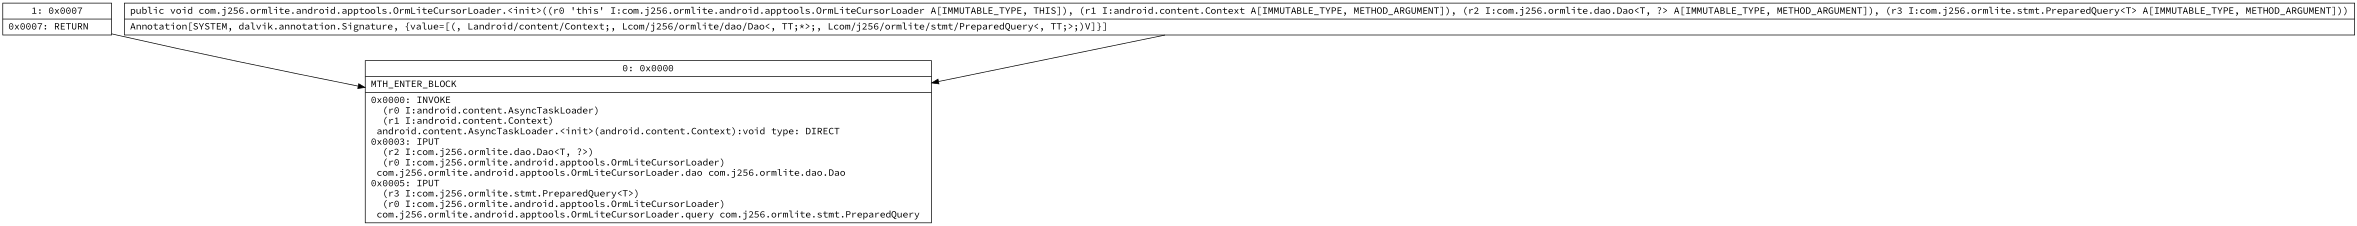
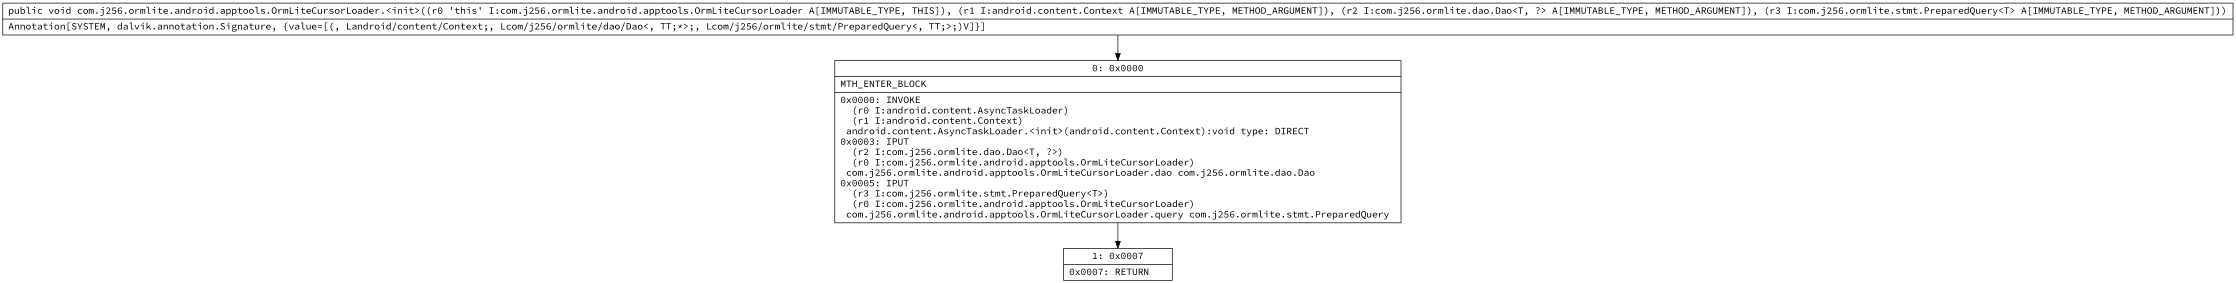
edge "1: 0x0007" -> "0: 0x0000": reversed
